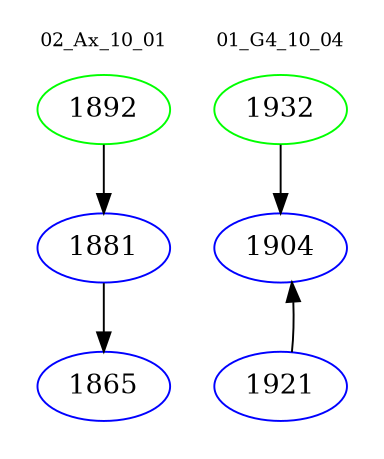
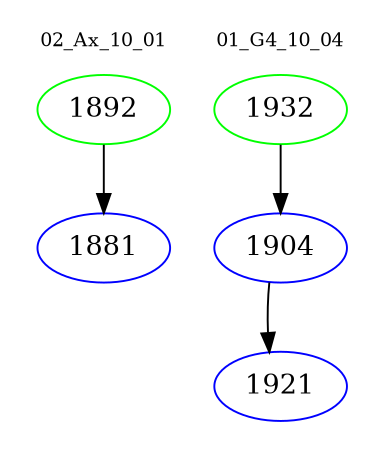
edge "1921" -> "1904": reversed
node "1865": removed
